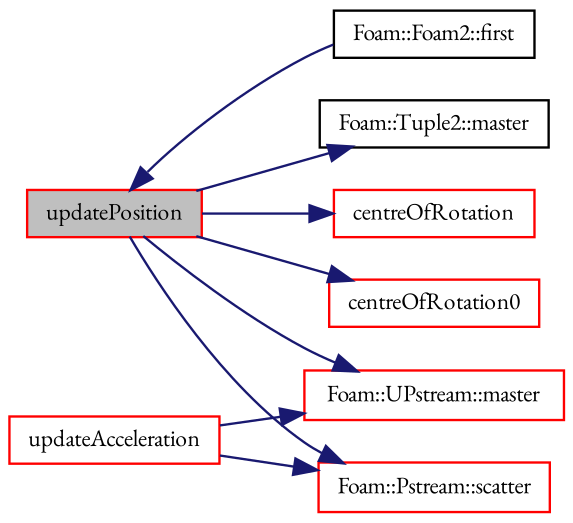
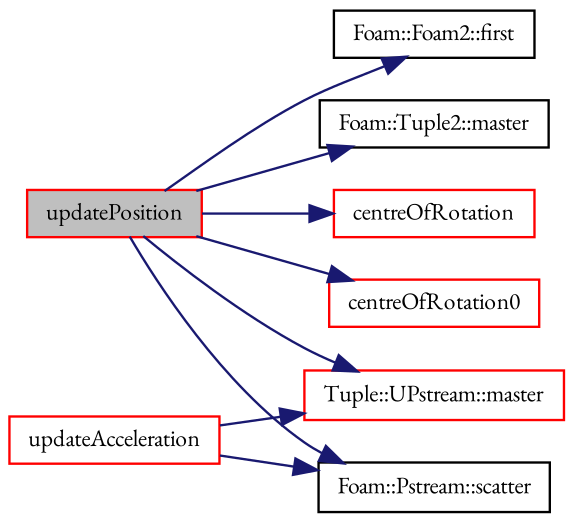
edge "Foam::Foam2::first" -> "updatePosition": reversed
node "Foam::UPstream::master": label "Foam::UPstream::master" -> "Tuple::UPstream::master"
node "Foam::Pstream::scatter": color red -> black
